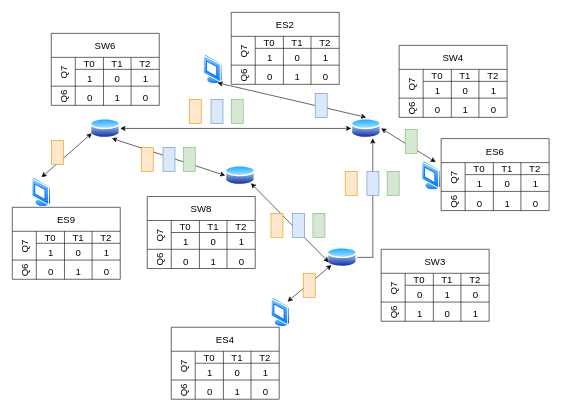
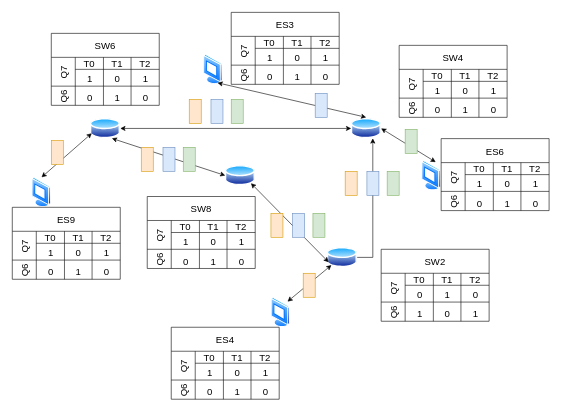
node "ES2": label "ES2" -> "ES3"
node "SW3": label "SW3" -> "SW2"
